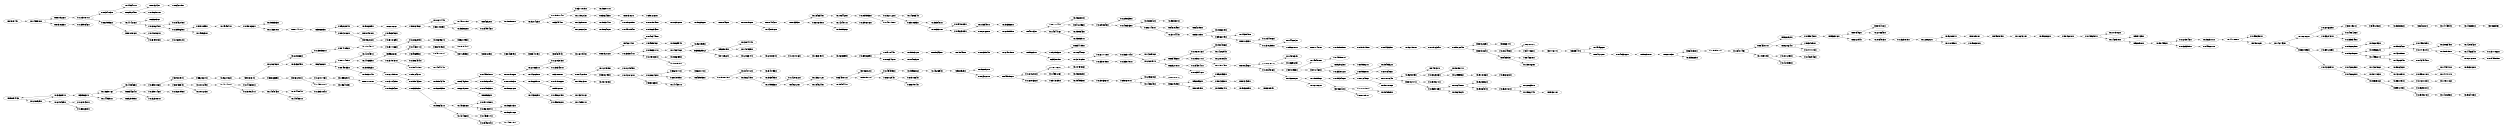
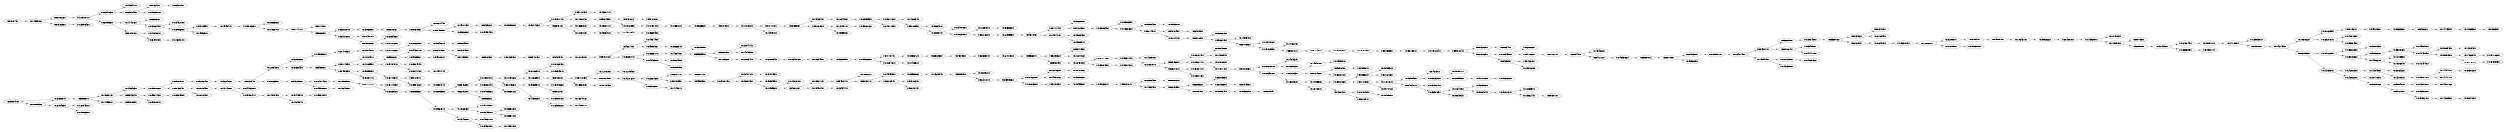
node "MT811408_1": added
